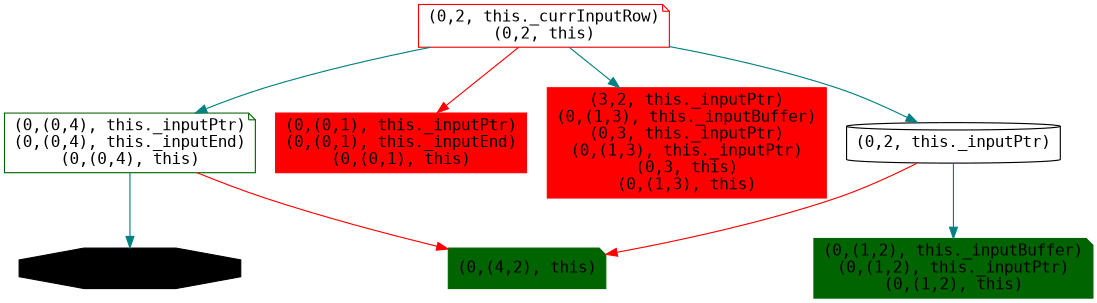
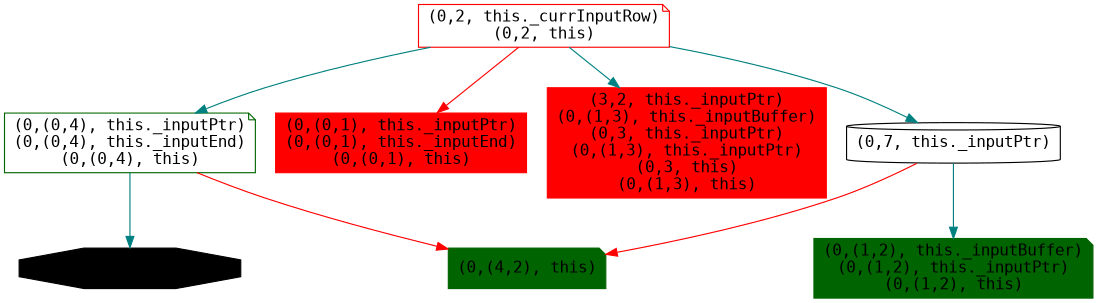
node "(0,2, this._inputPtr)": label "(0,2, this._inputPtr)" -> "(0,7, this._inputPtr)"
